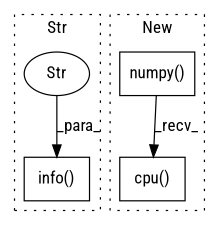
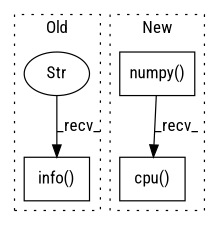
cluster "Str": label "Str" -> "Old"
edge "Str" -> "info()": label "_para_" -> "_recv_"
